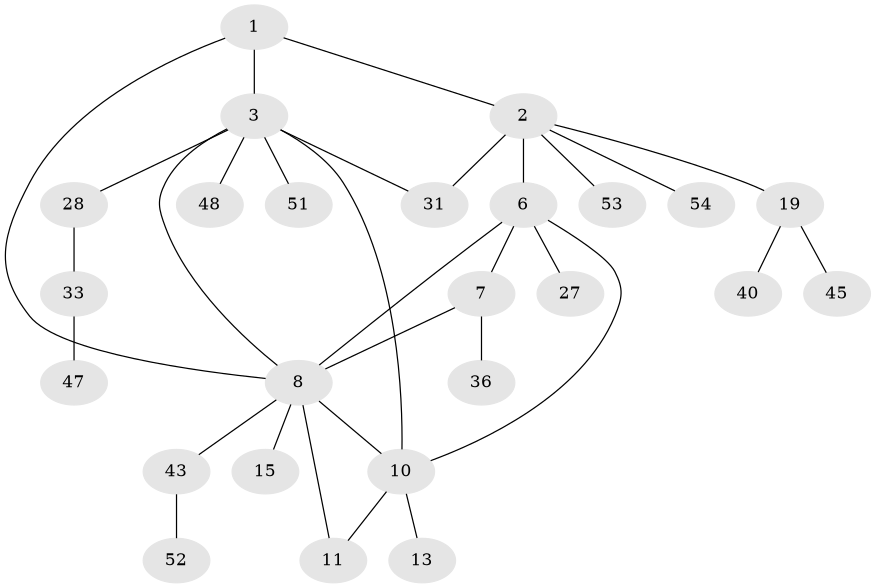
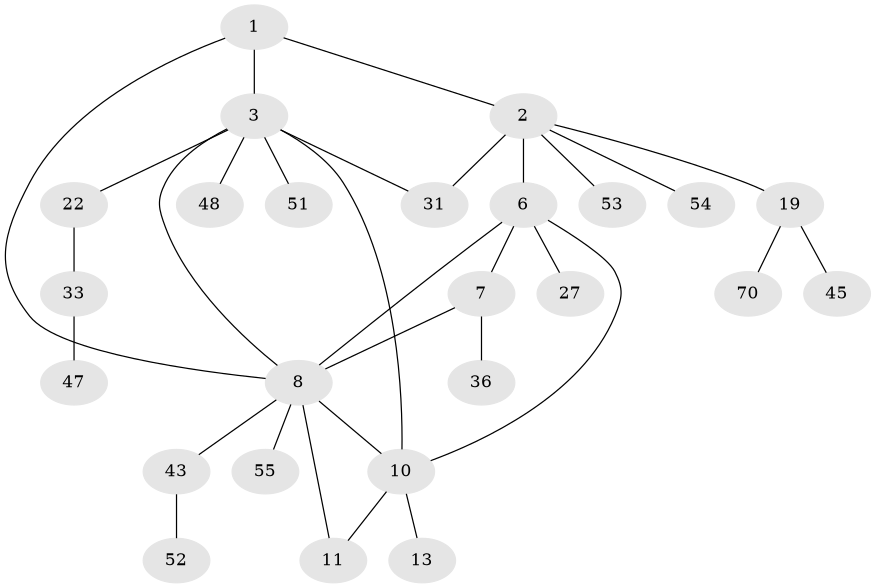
node "28": label "28" -> "22"
node "40": label "40" -> "70"
node "15": label "15" -> "55"
